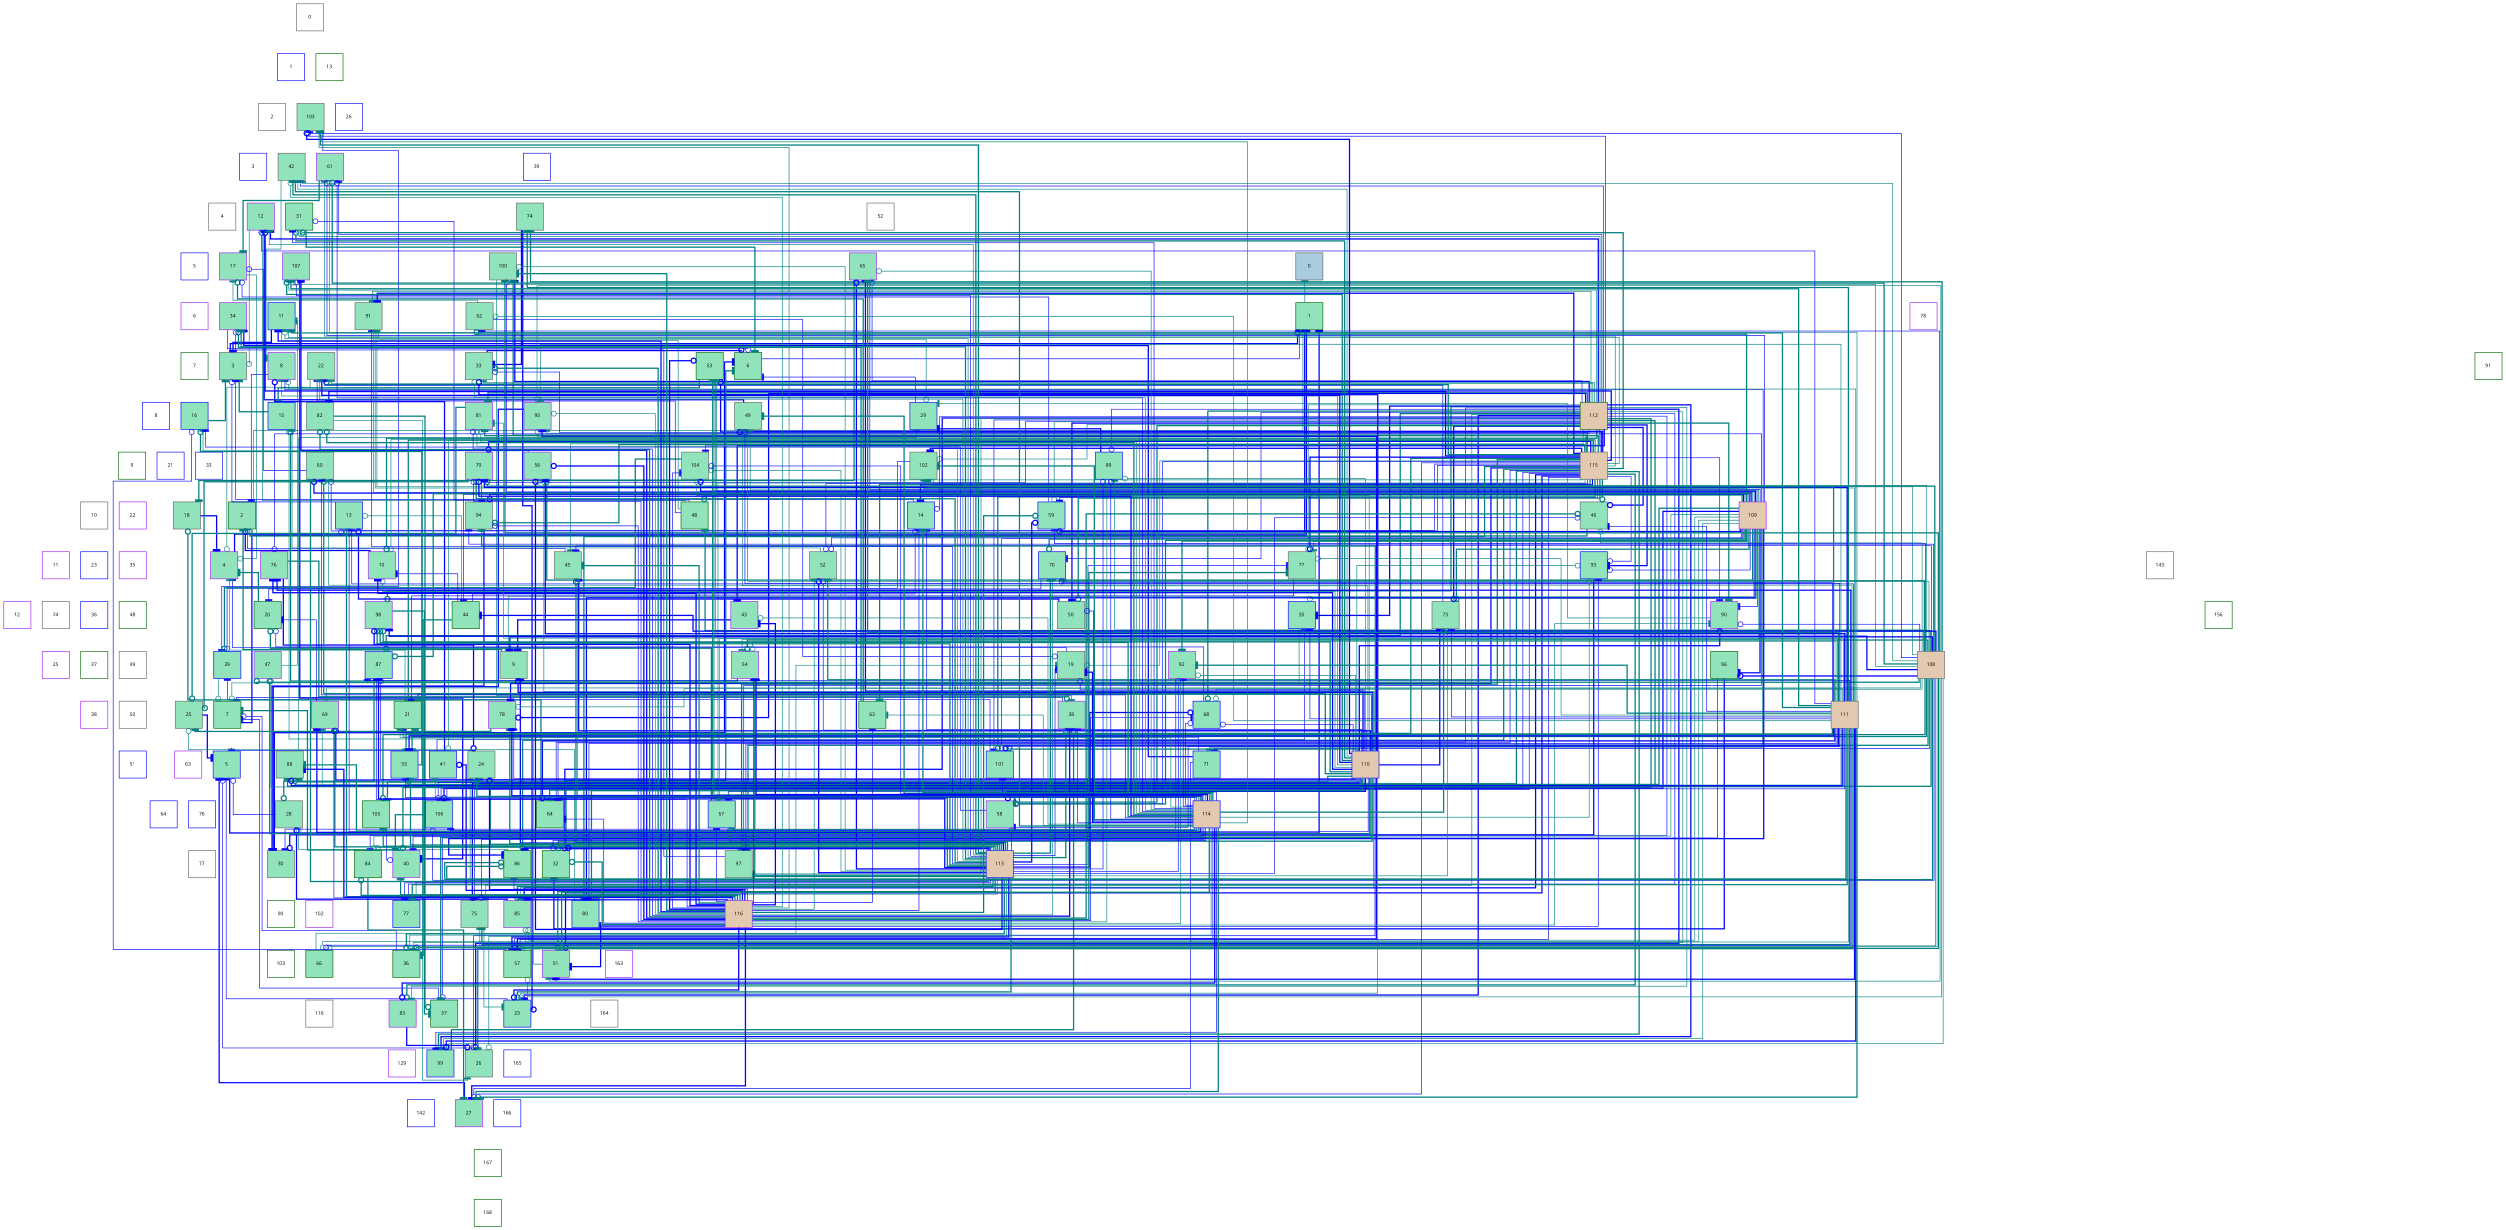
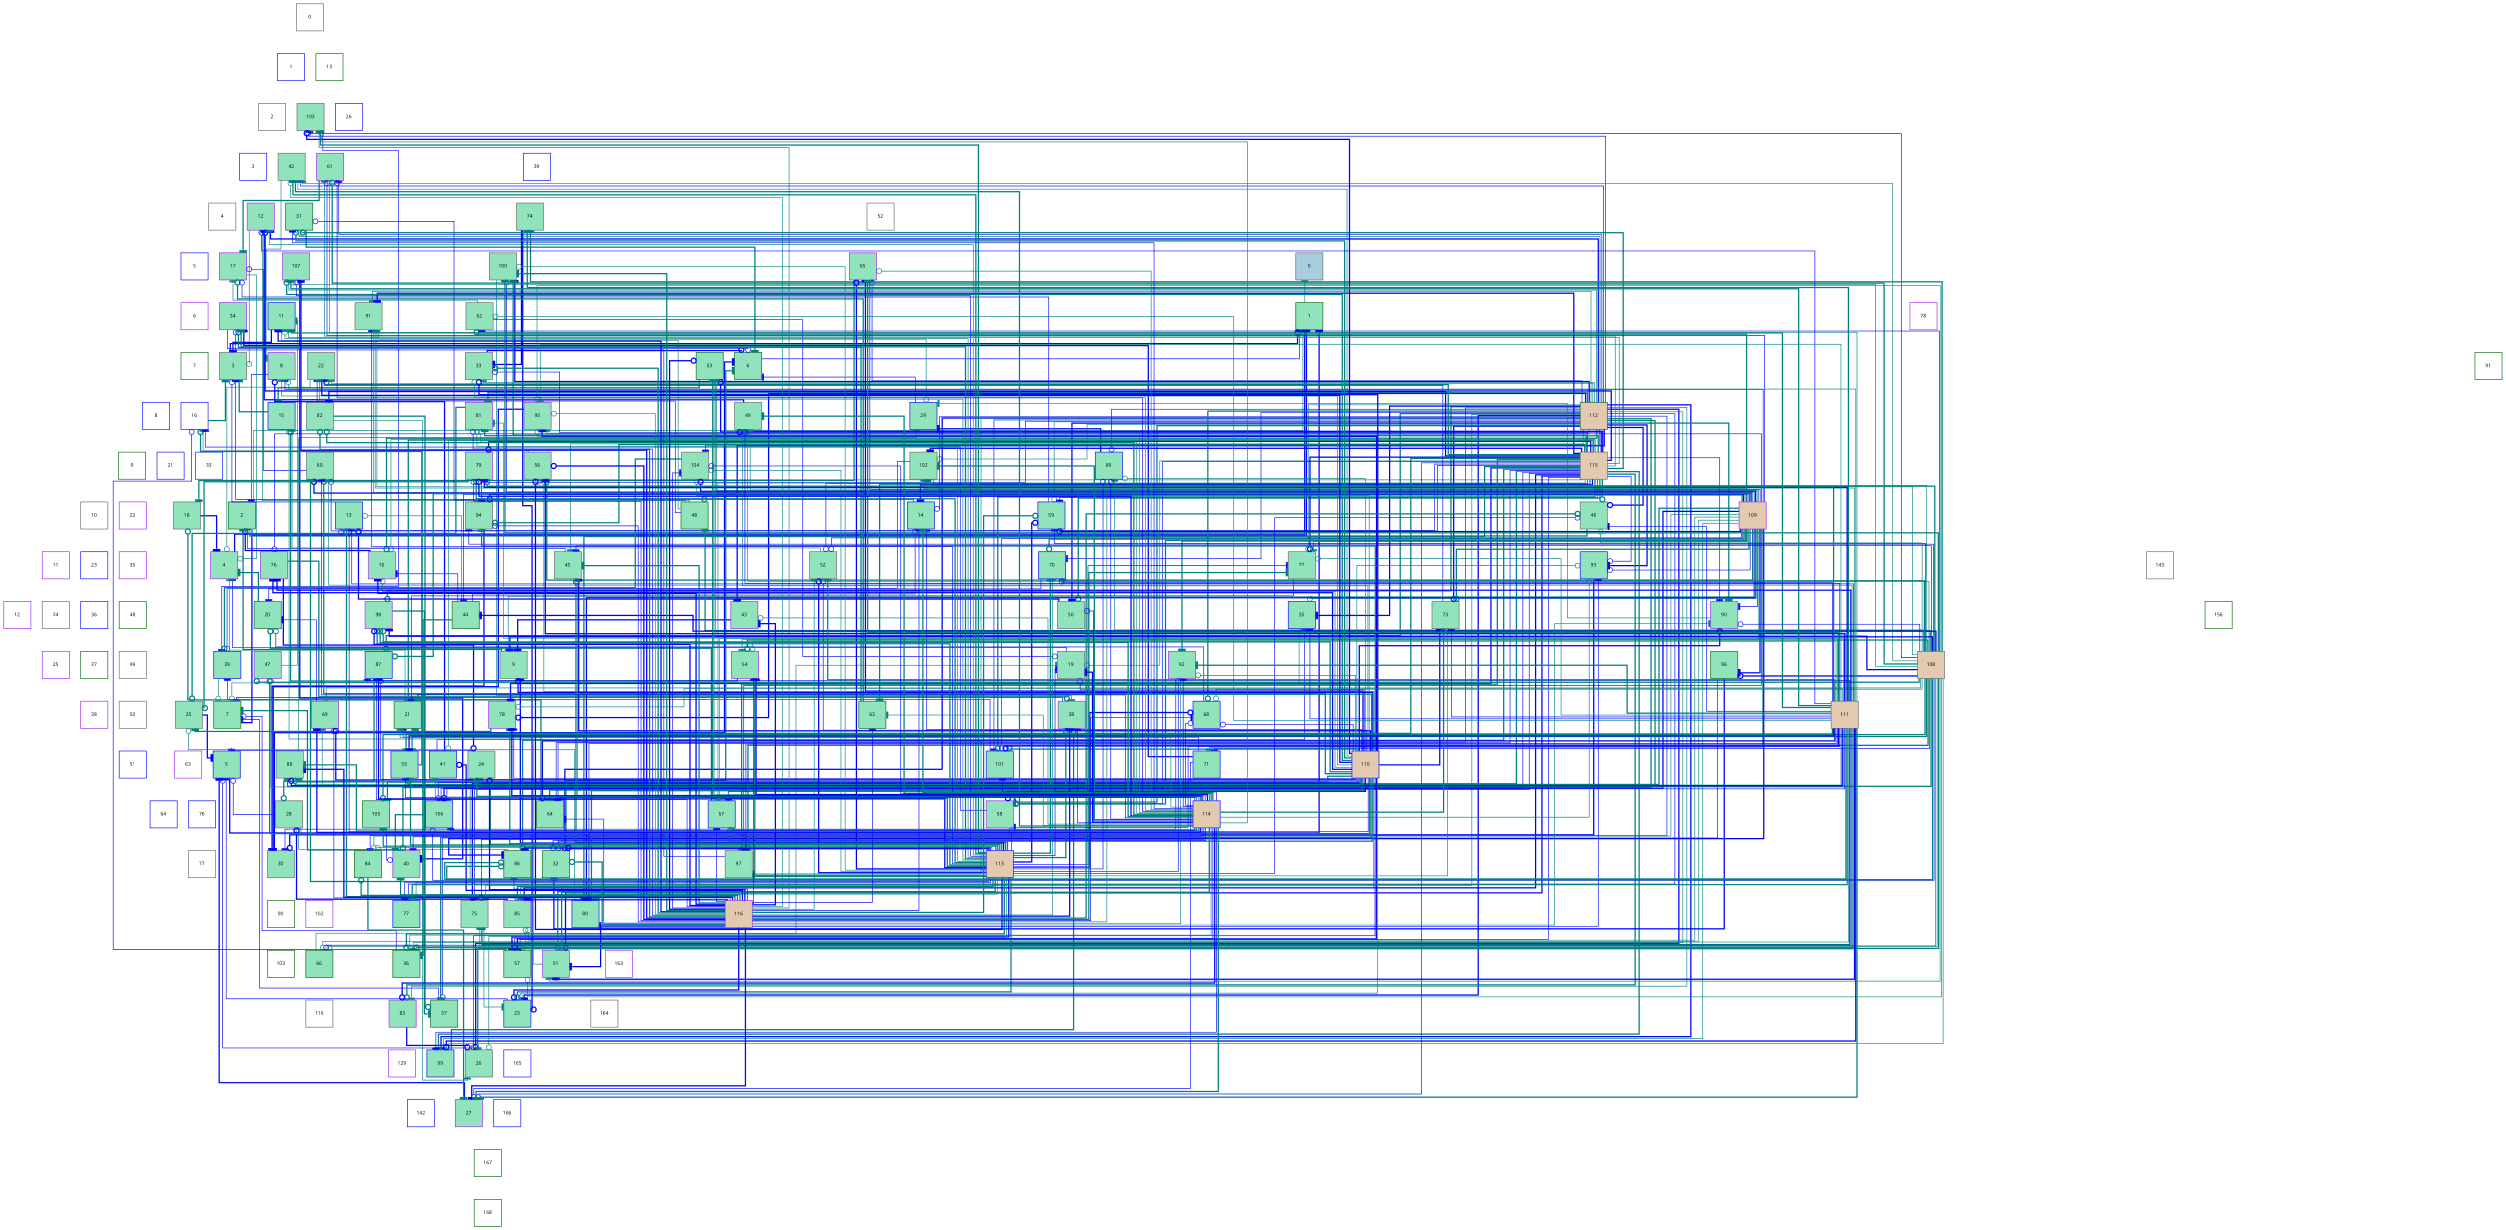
node "16": fillcolor #91e3bb -> #ffffff
edge "113" -> "69": removed
